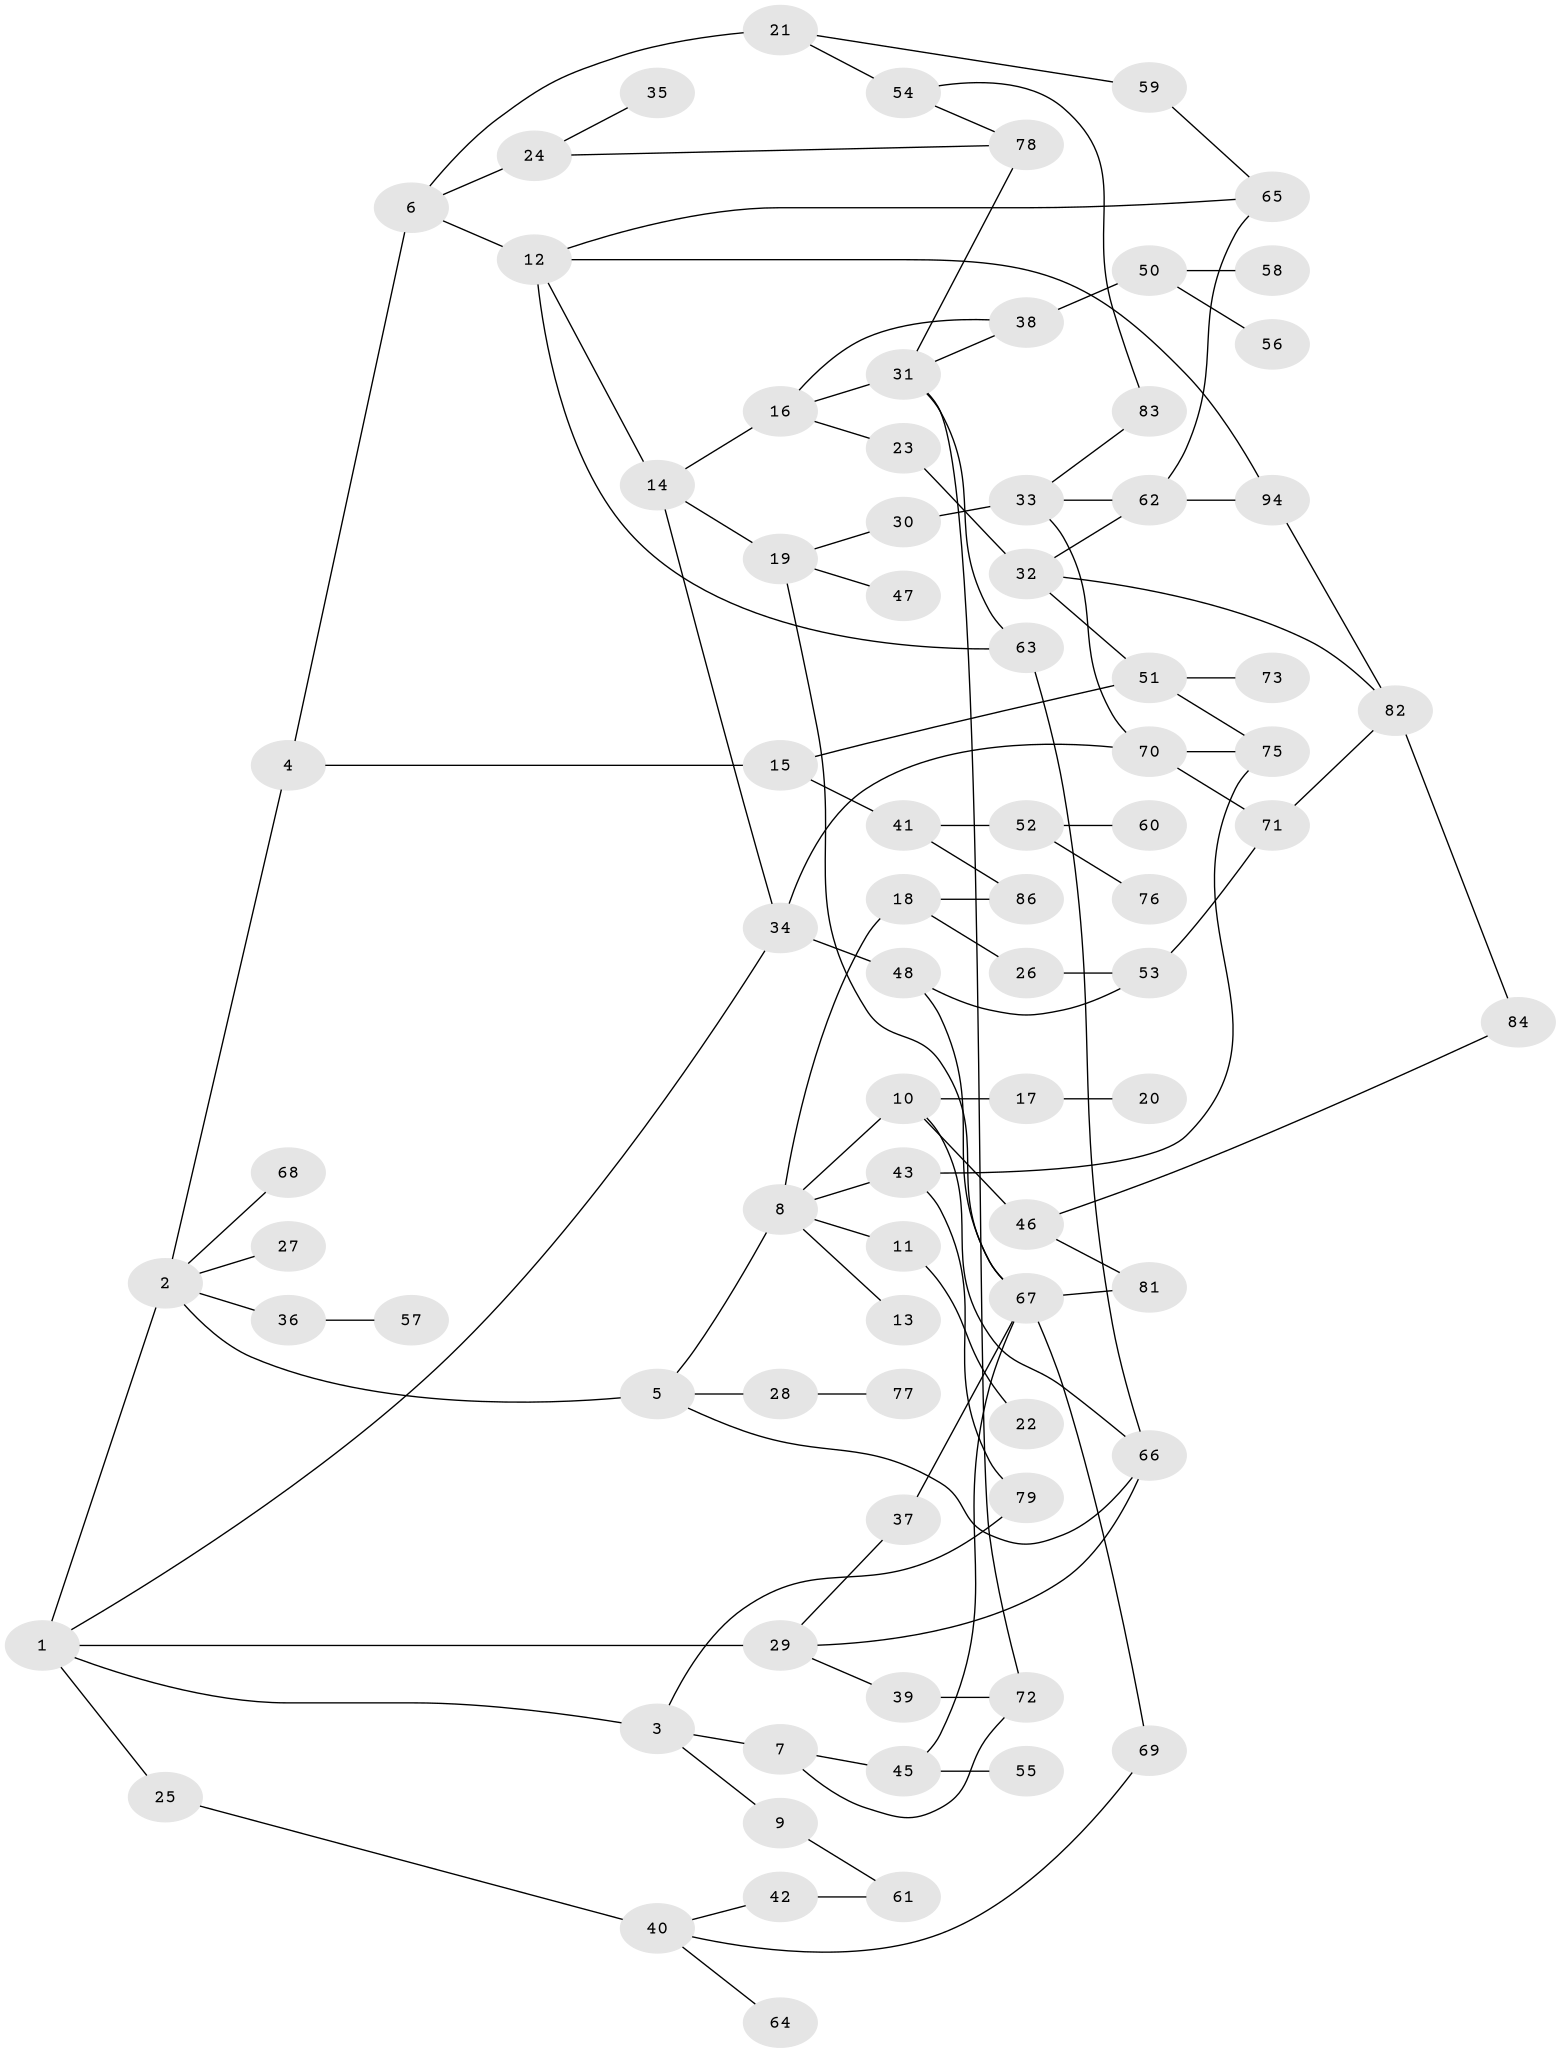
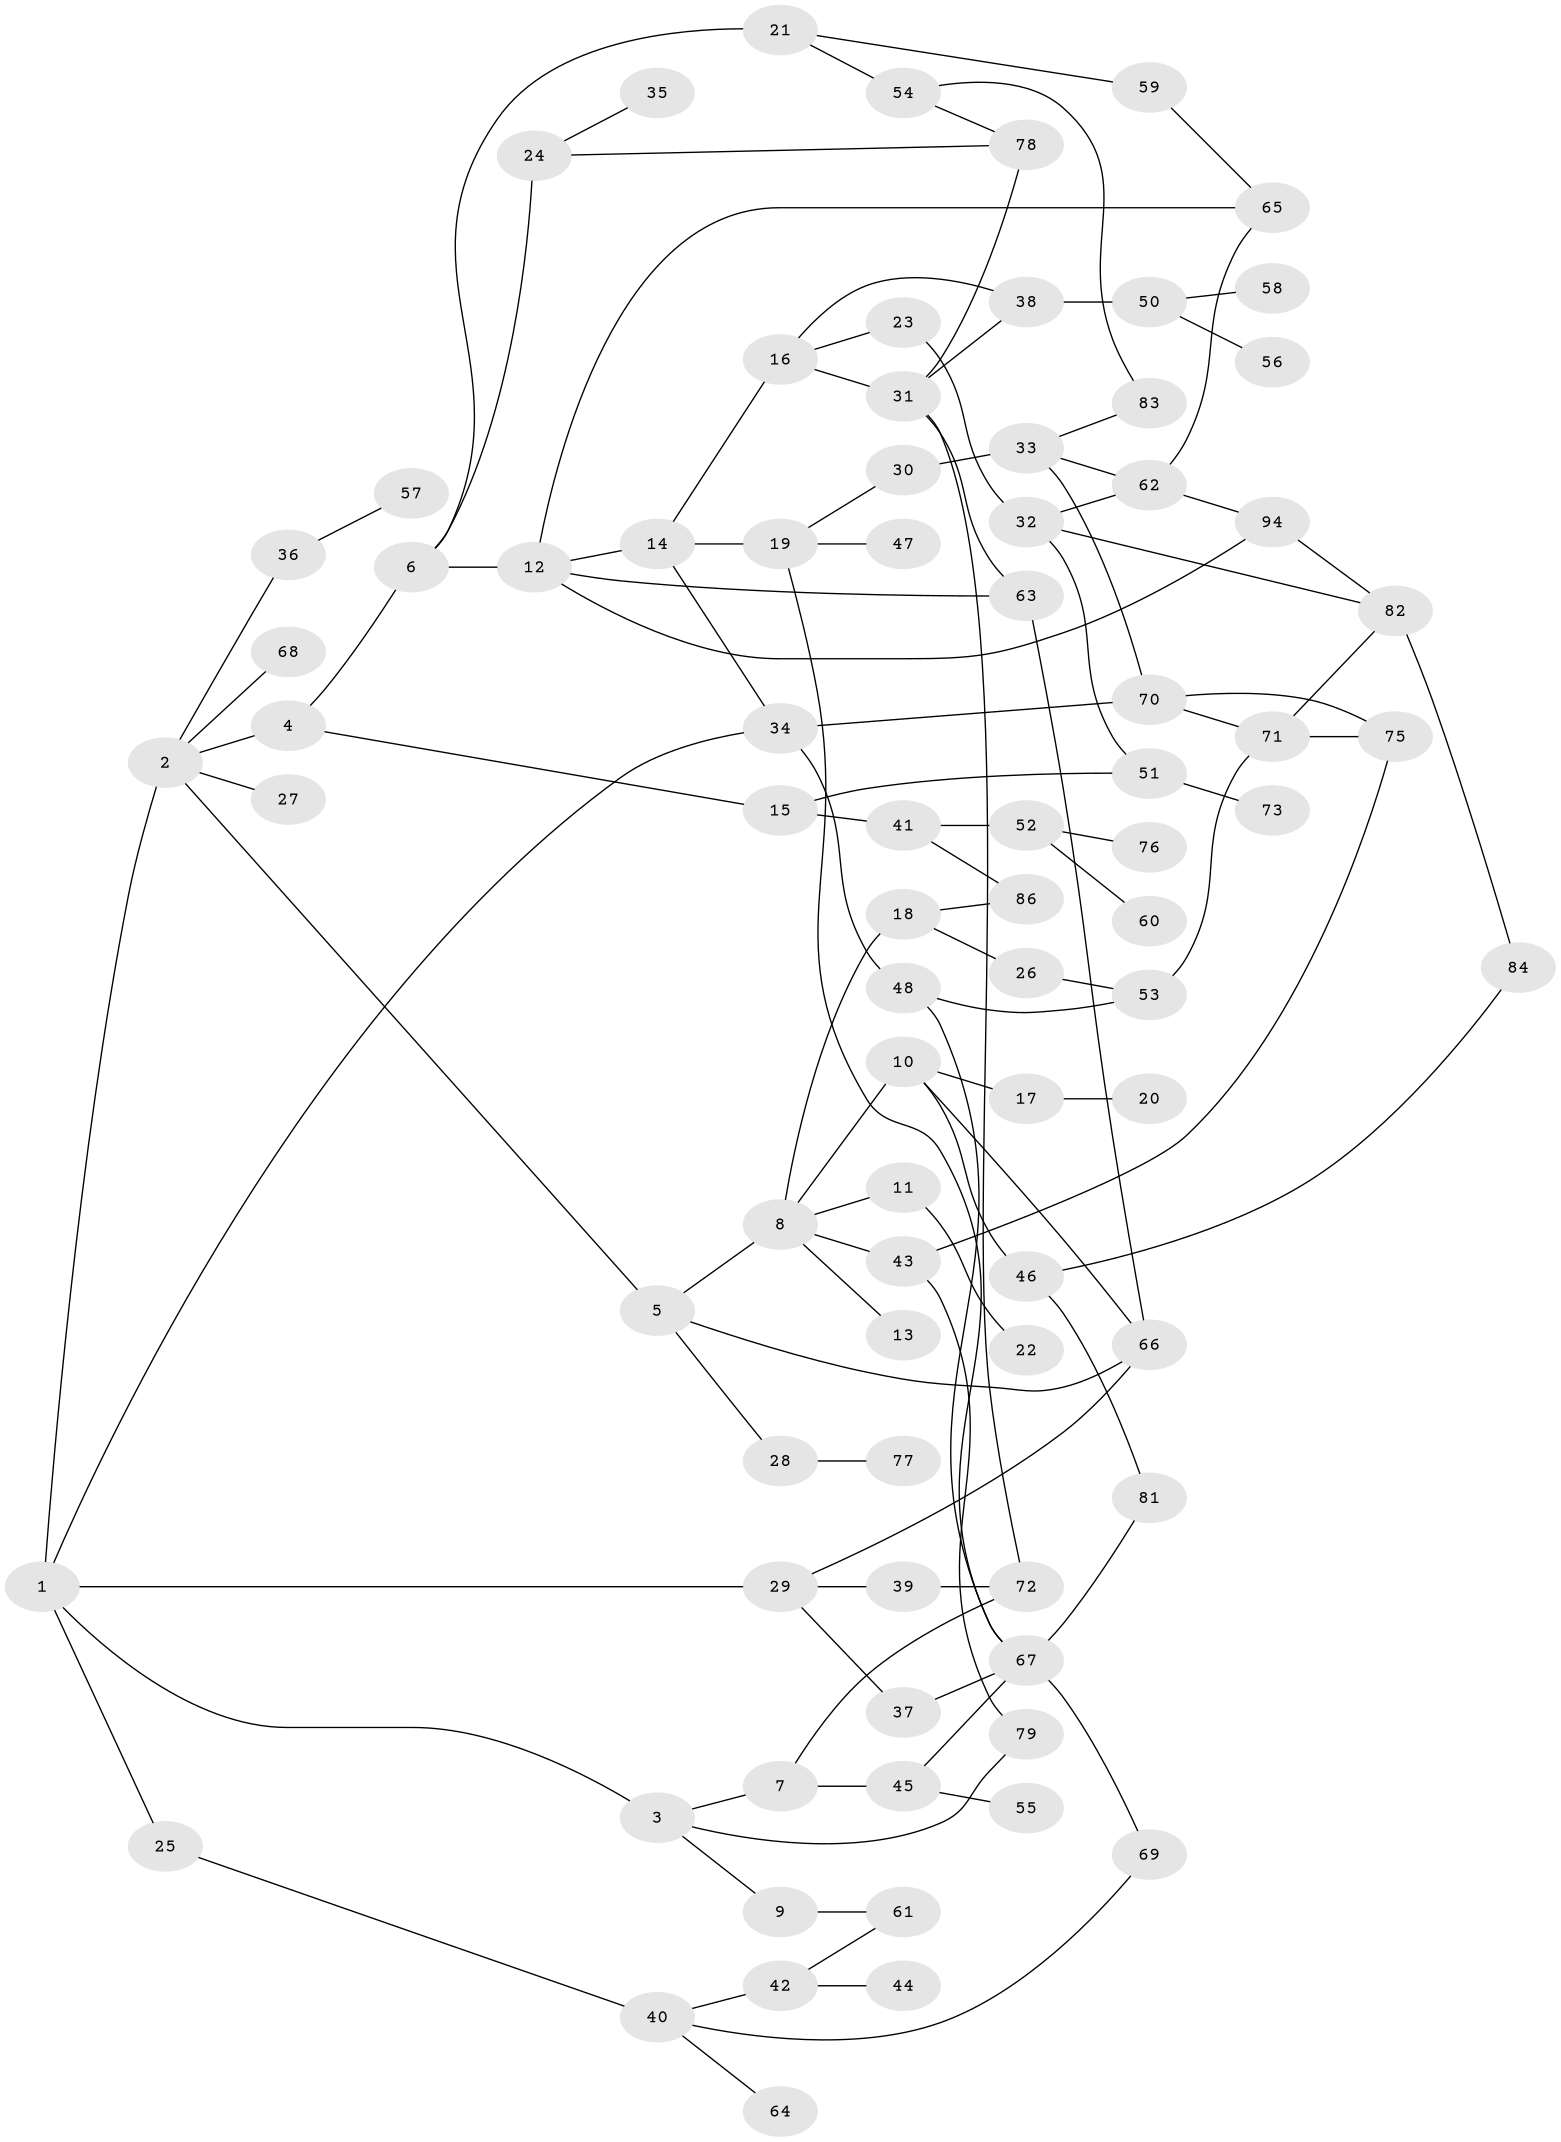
edge "51" -- "75": now "71" -- "75"
node "44": added
